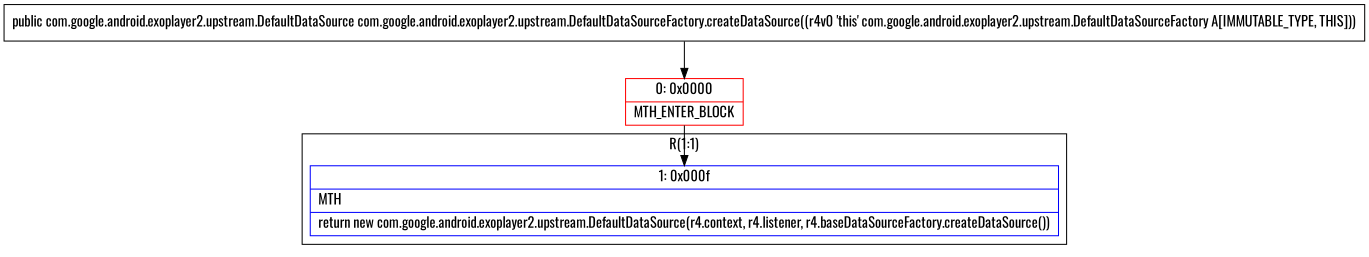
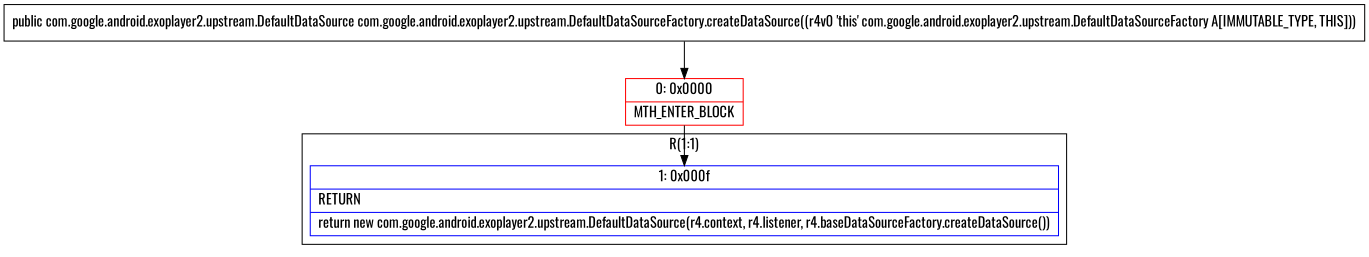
node "1: 0x000f": text "MTH" -> "RETURN"
